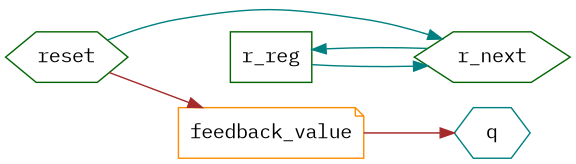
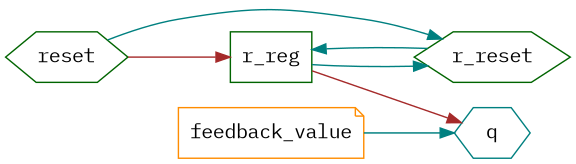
node "r_next": label "r_next" -> "r_reset"
edge "reset" -> "feedback_value": now "reset" -> "r_reg"
edge "r_reg" -> "q": added
edge "feedback_value" -> "q": color brown -> teal
